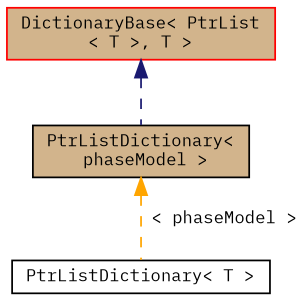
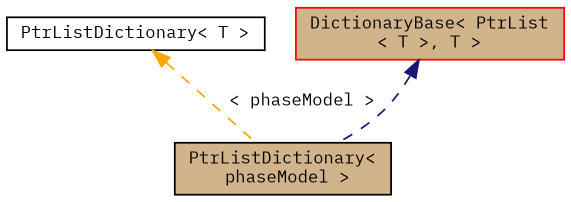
edge "PtrListDictionary< T >" -> "PtrListDictionary< phaseModel >": reversed
